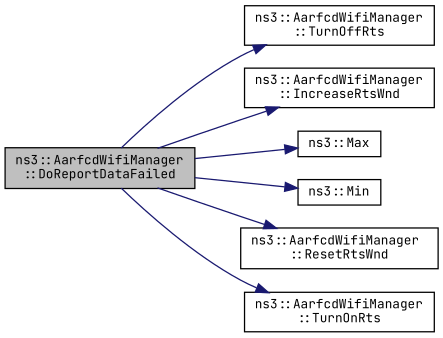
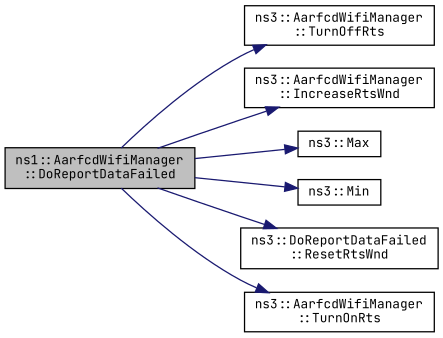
node "ns3::AarfcdWifiManager ::DoReportDataFailed": label "ns3::AarfcdWifiManager ::DoReportDataFailed" -> "ns1::AarfcdWifiManager ::DoReportDataFailed"
node "ns3::AarfcdWifiManager ::ResetRtsWnd": label "ns3::AarfcdWifiManager ::ResetRtsWnd" -> "ns3::DoReportDataFailed ::ResetRtsWnd"
